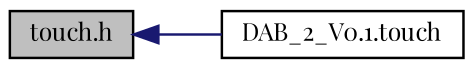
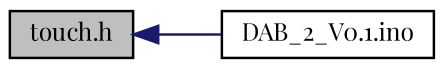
node "DAB_2_V0.1.touch": label "DAB_2_V0.1.touch" -> "DAB_2_V0.1.ino"
